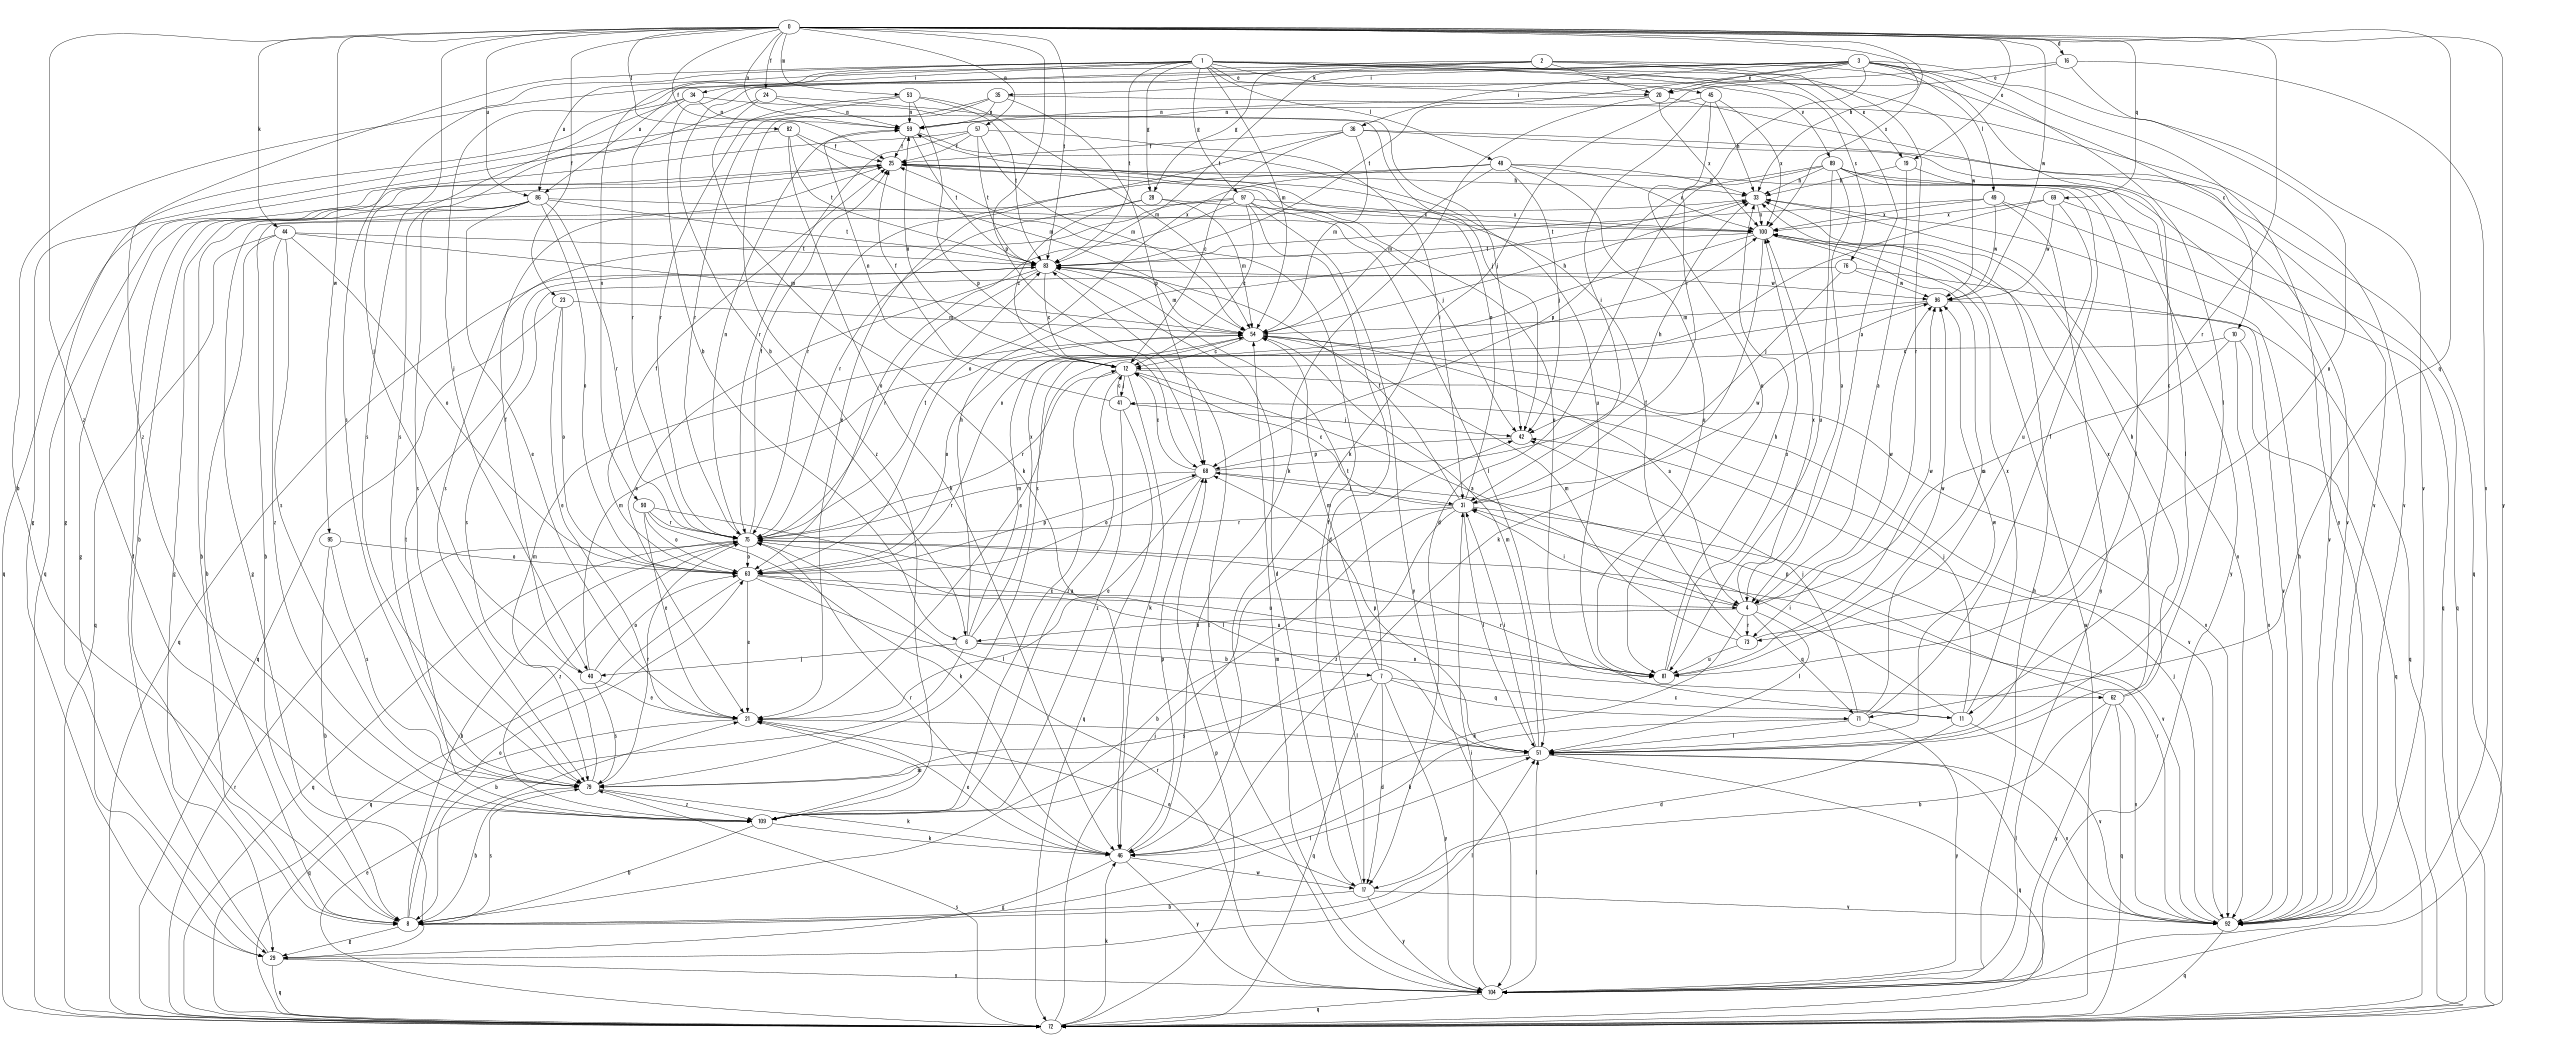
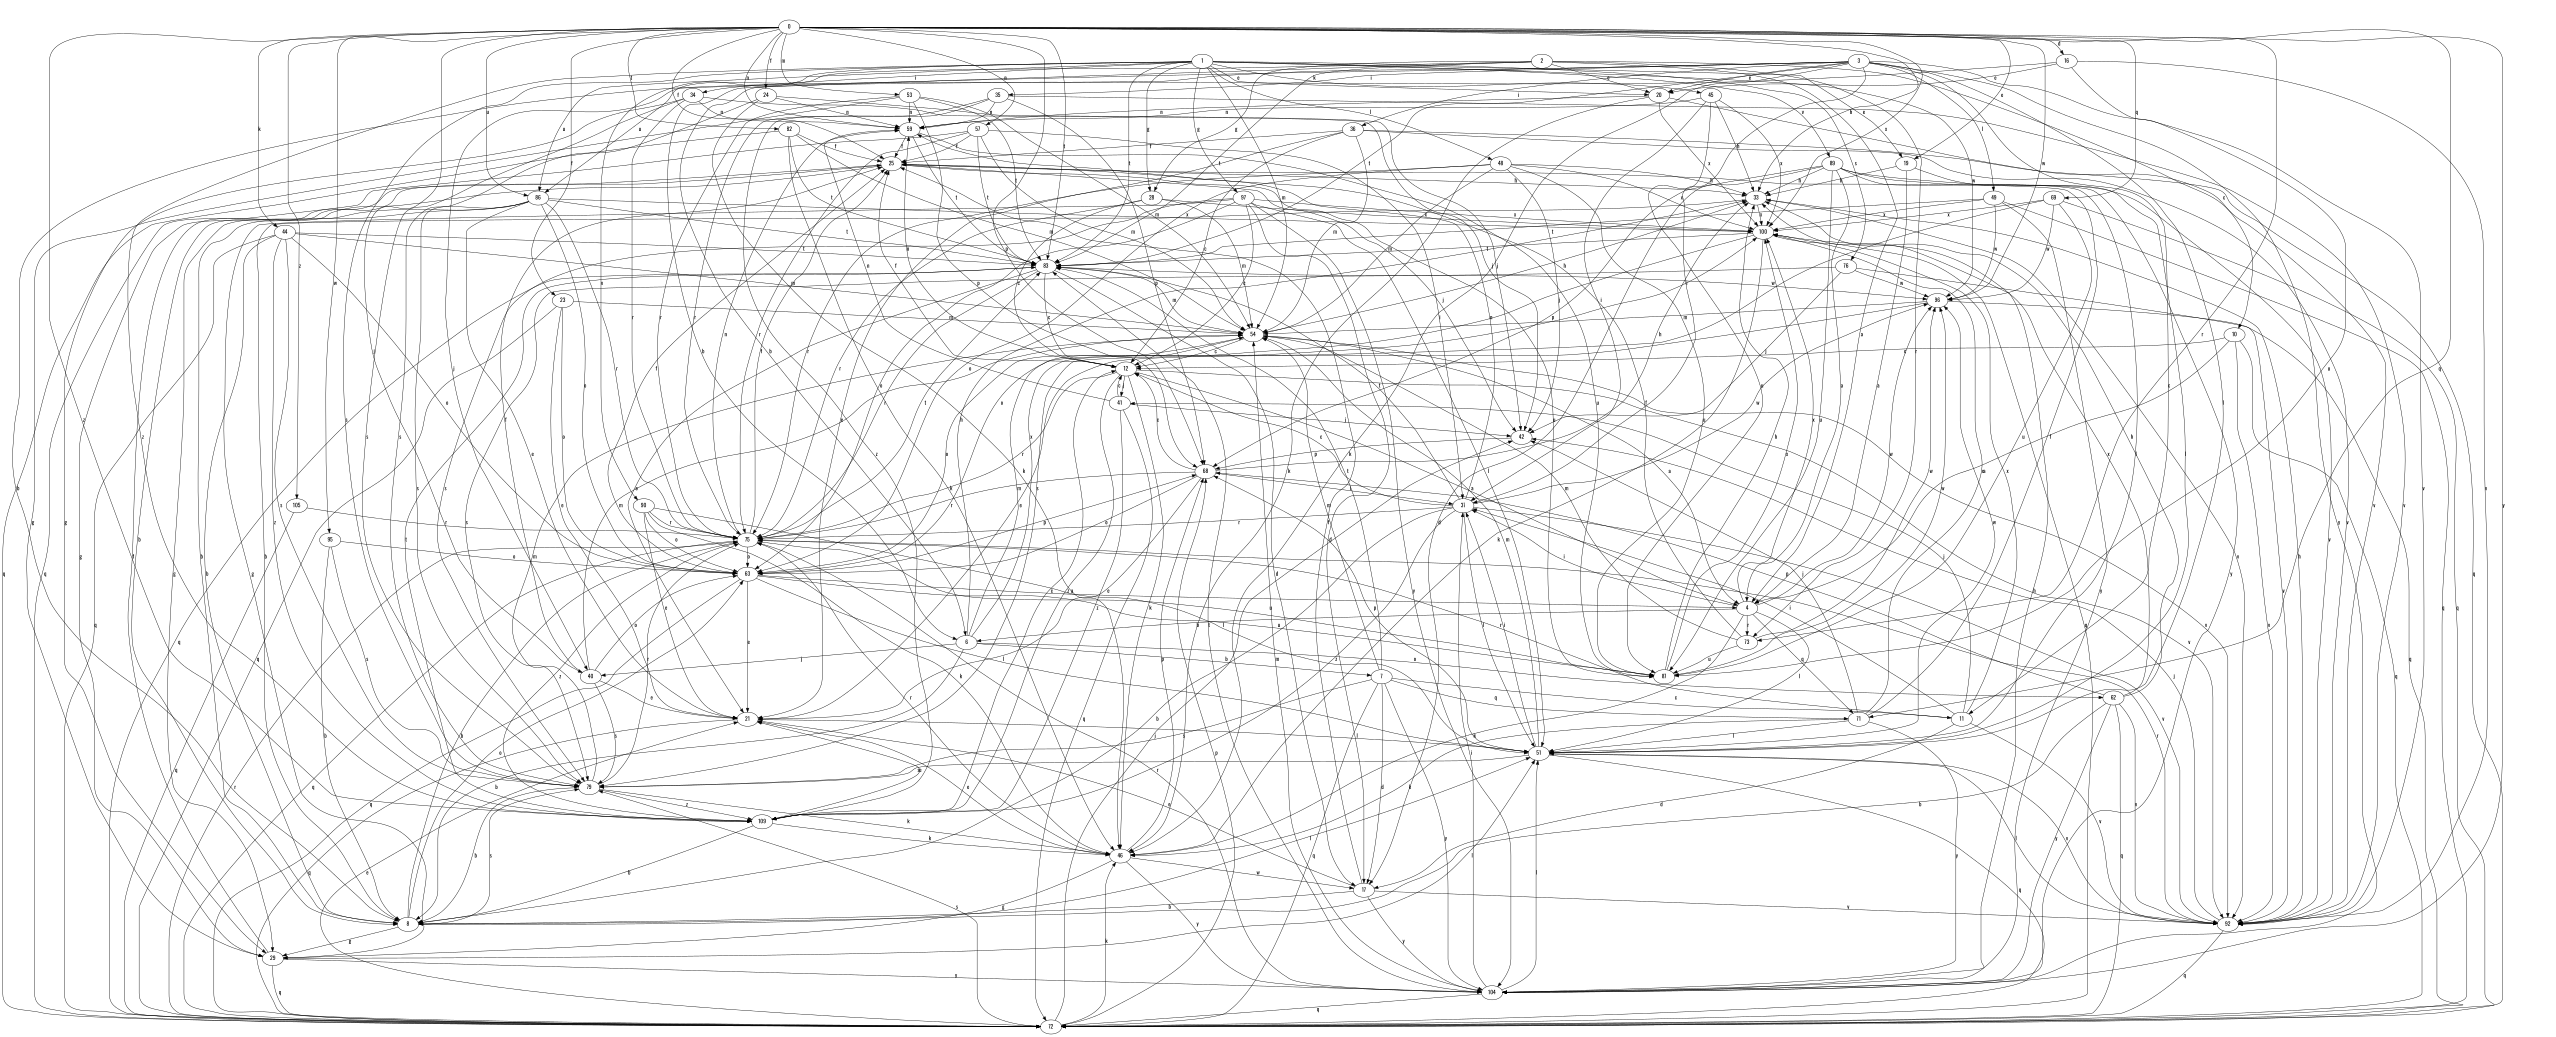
node "105": added
edge "100" -> "72": label "w" -> "q"
